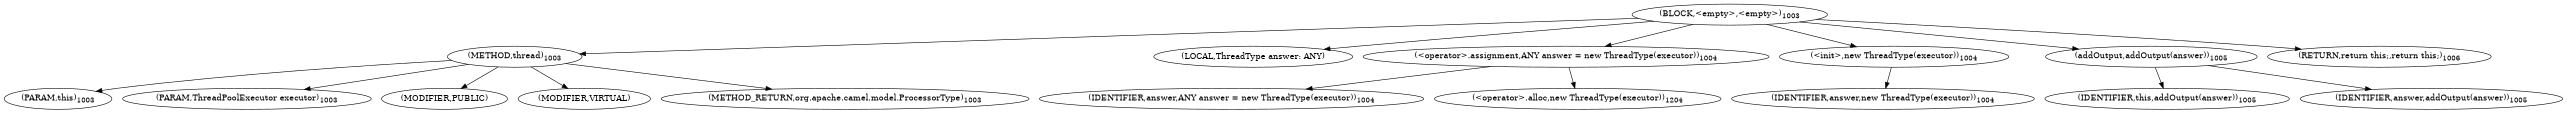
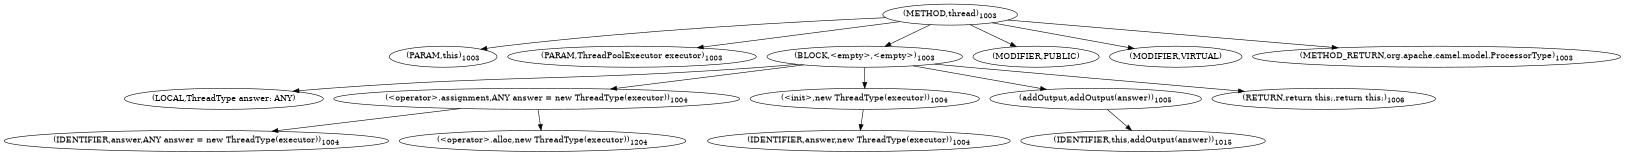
edge "(BLOCK,<empty>,<empty>)" -> "(METHOD,thread)": reversed
node "(IDENTIFIER,this,addOutput(answer))": text "1005" -> "1015"
node "(IDENTIFIER,answer,addOutput(answer))": removed
